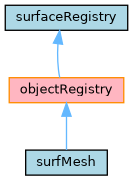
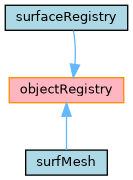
edge "objectRegistry" -> "surfaceRegistry": reversed
